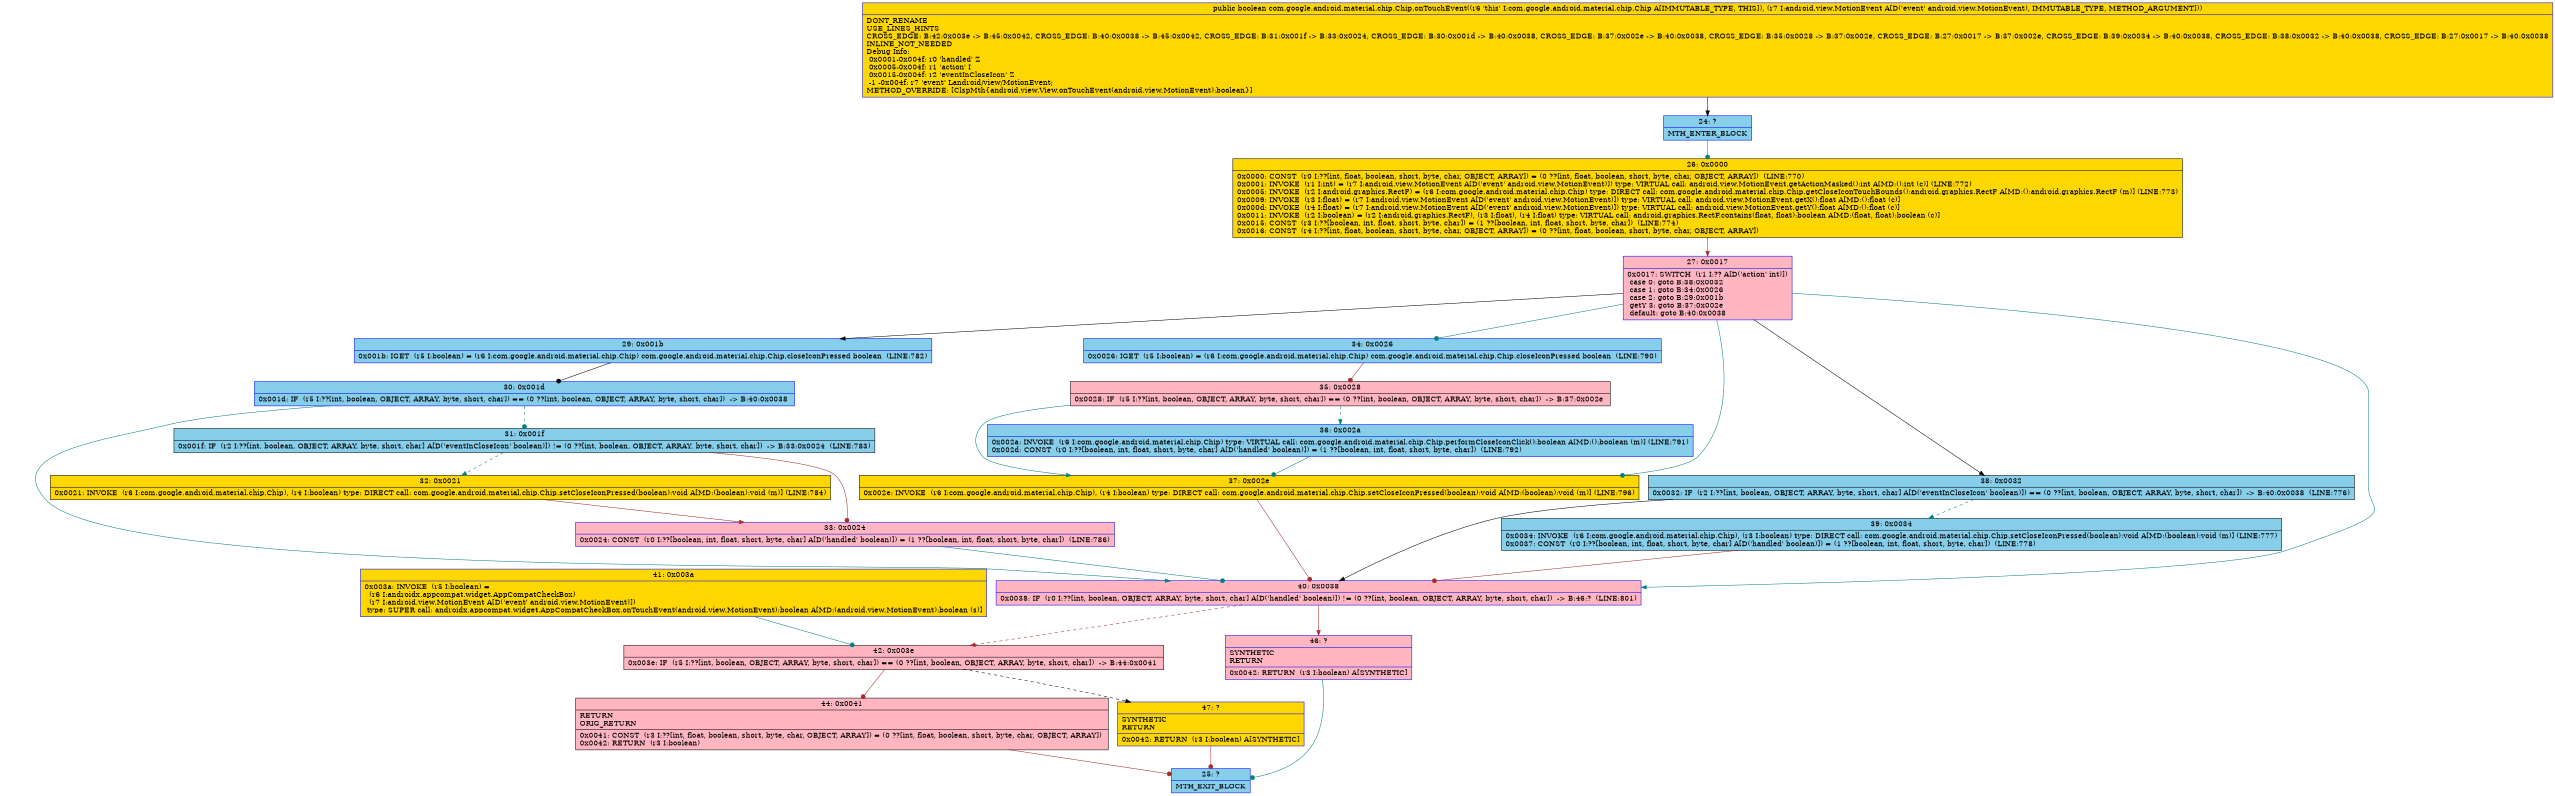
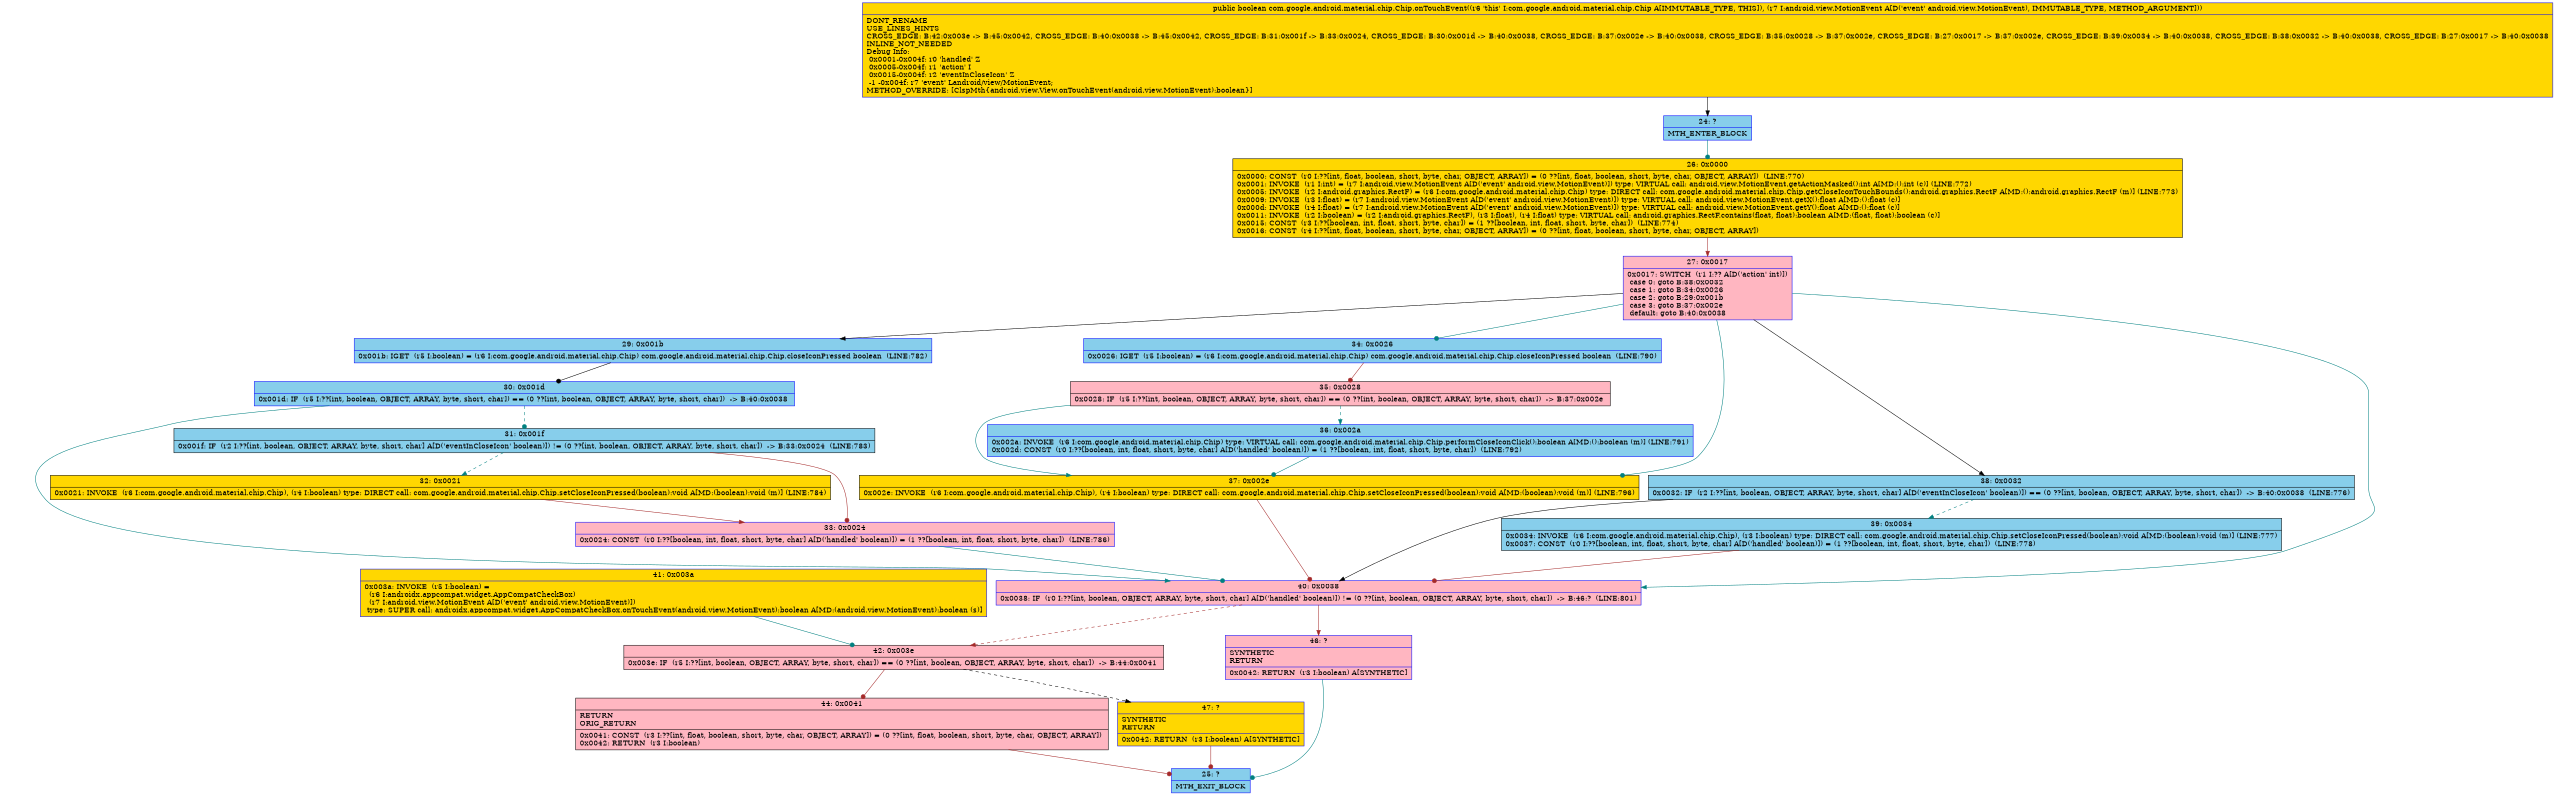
node "27: 0x0017": text "getY 3: goto B:37:0x002e" -> "case 3: goto B:37:0x002e"
